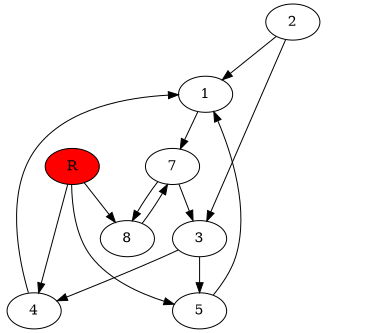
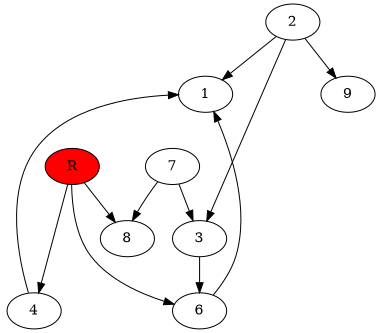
node "9": added
edge "1" -> "7": removed
edge "8" -> "7": removed
edge "3" -> "4": removed
node "5": label "5" -> "6"
